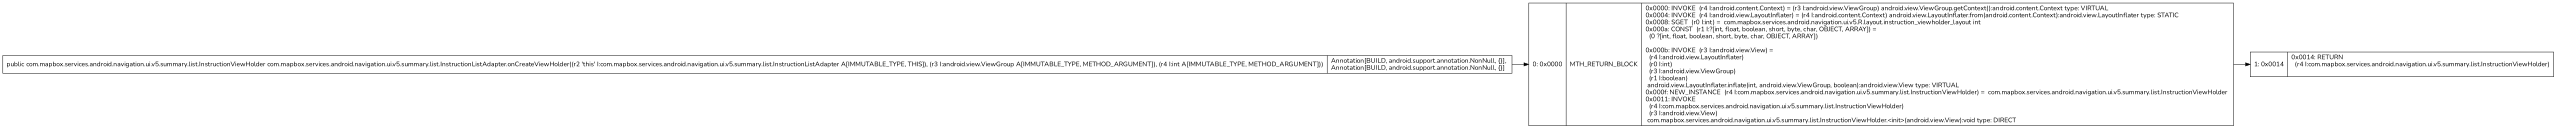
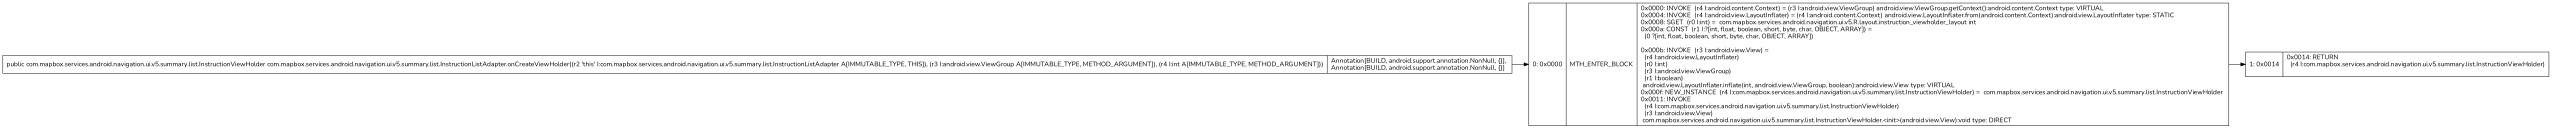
node "0: 0x0000": text "MTH_RETURN_BLOCK" -> "MTH_ENTER_BLOCK"
